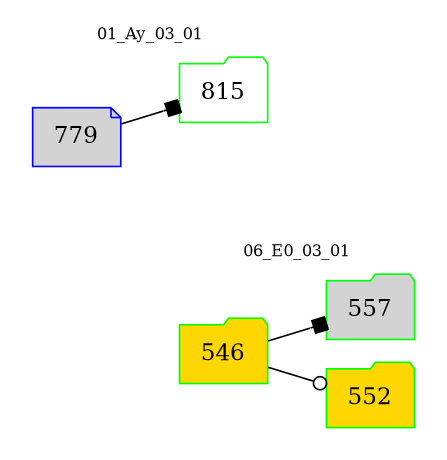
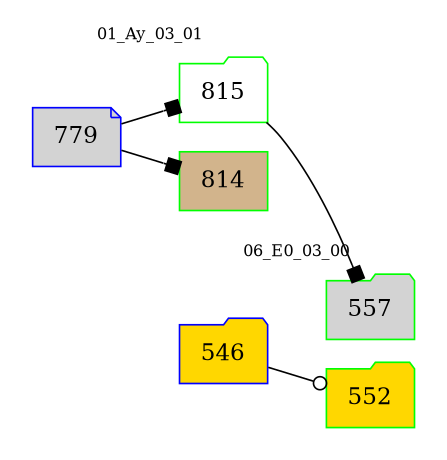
node "814": added
cluster "06_E0_03_01": label "06_E0_03_01" -> "06_E0_03_00"
edge "546" -> "557": now "815" -> "557"
node "546": color green -> blue
